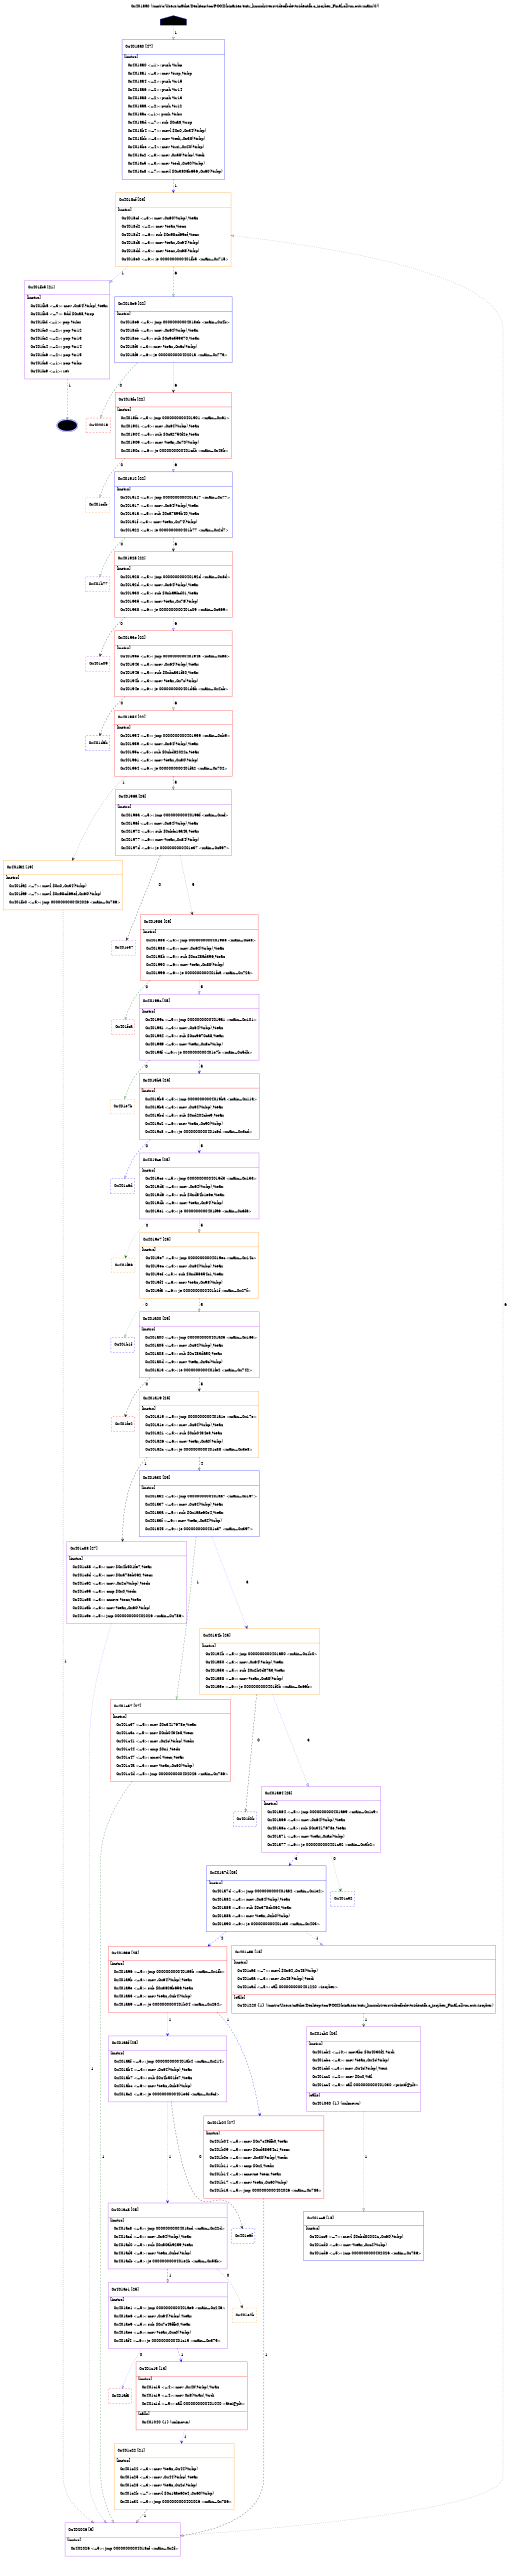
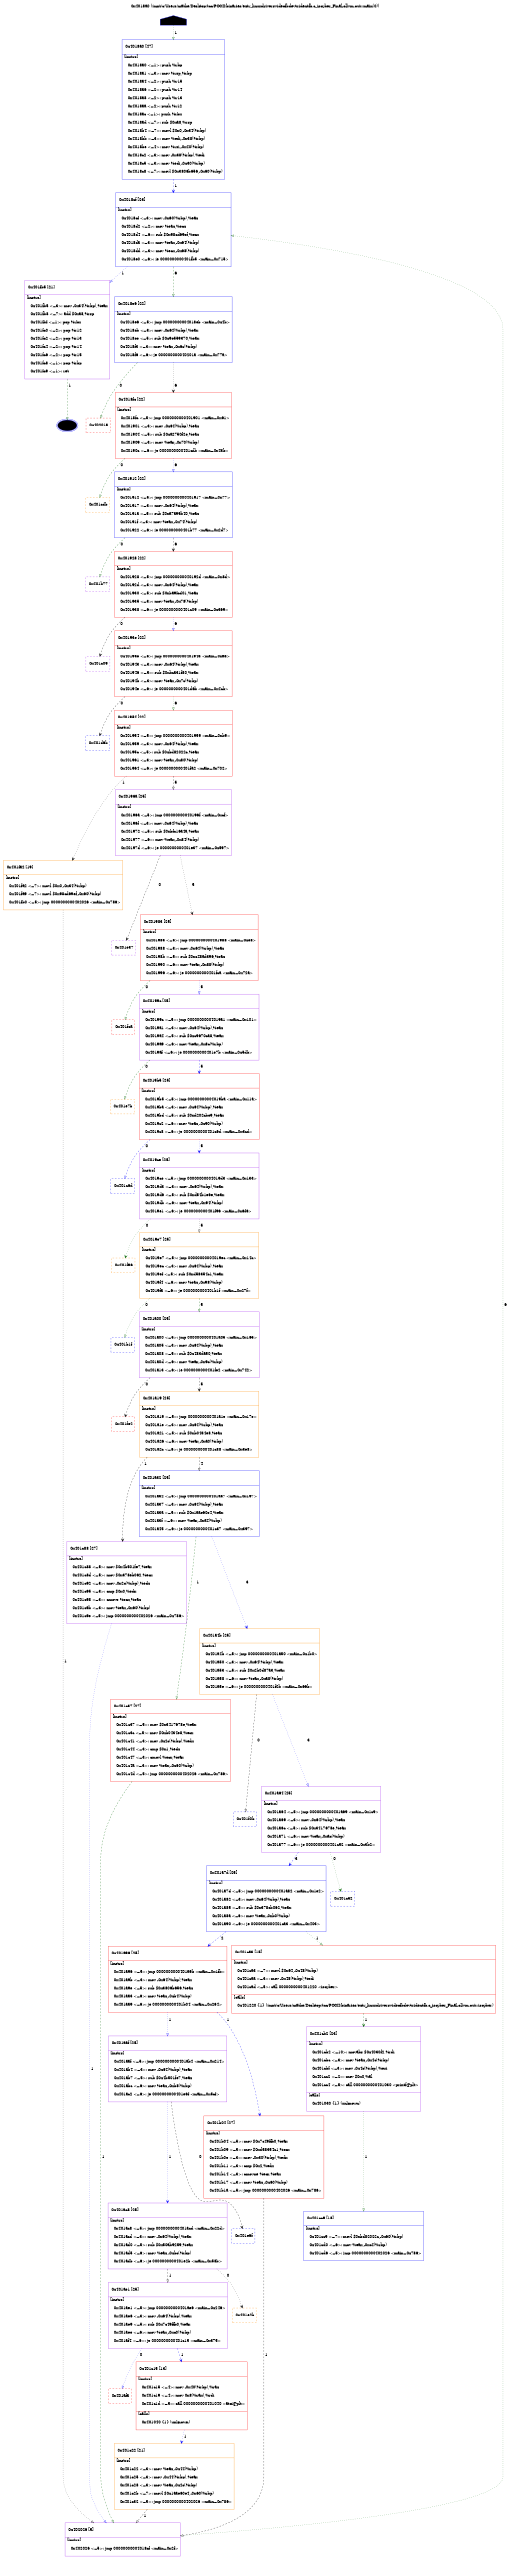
node "0x4018cf [23]": color darkorange -> blue
edge "0x401a7d [25]" -> "0x401ca3 [15]": color blue -> darkgreen
edge "0x401a96 [25]" -> "0x401aaf [25]": arrowhead vee -> onormal
